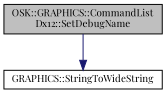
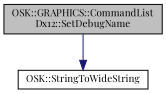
node "GRAPHICS::StringToWideString": label "GRAPHICS::StringToWideString" -> "OSK::StringToWideString"
